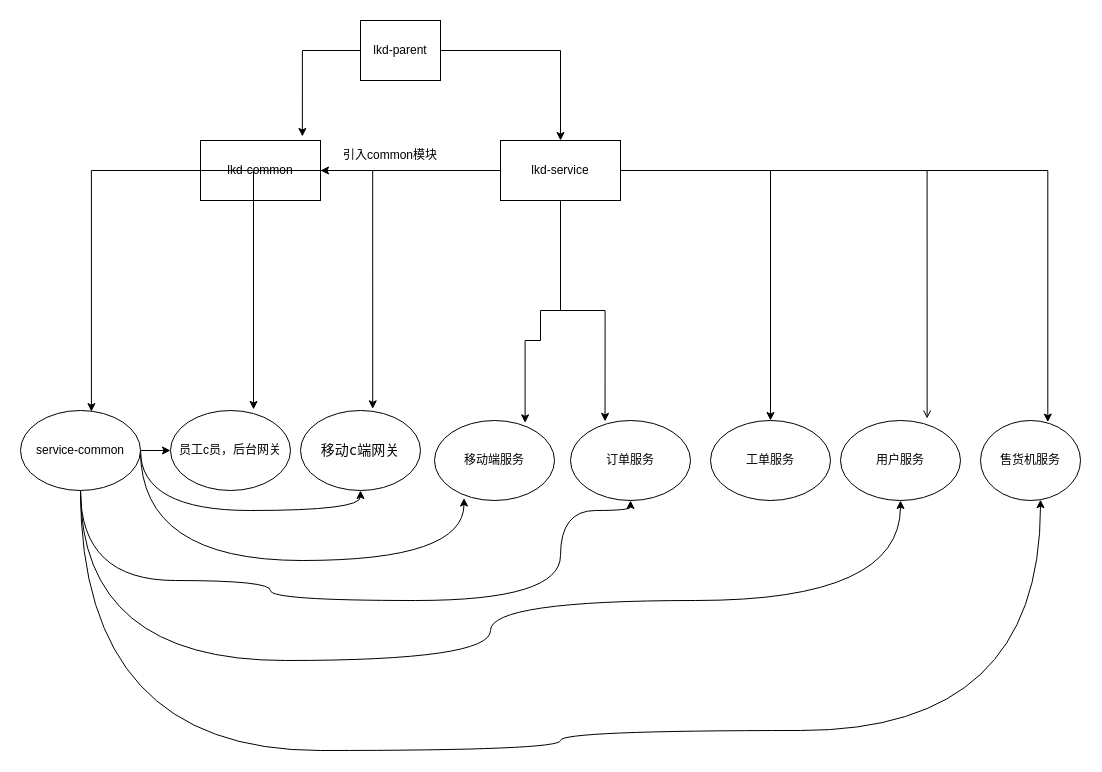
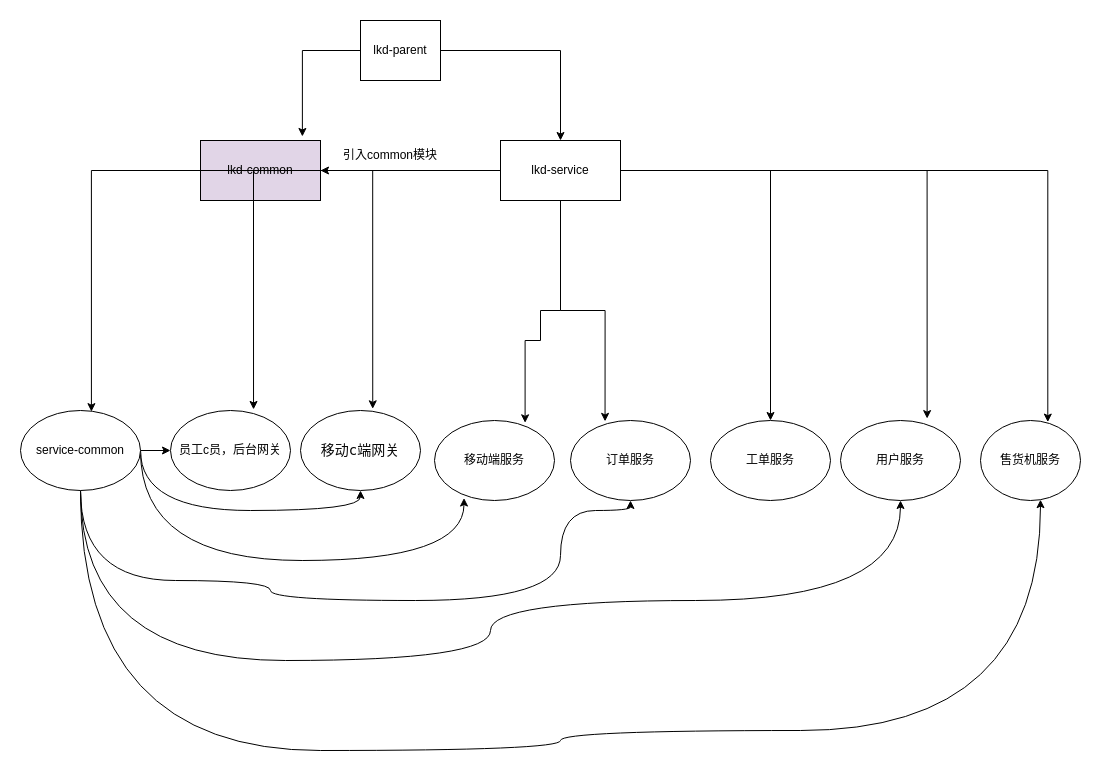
node "lkd-common": fillcolor #ffffff -> #e1d5e7
edge "lkd-service" -> "用户服务": arrowhead open -> classic
